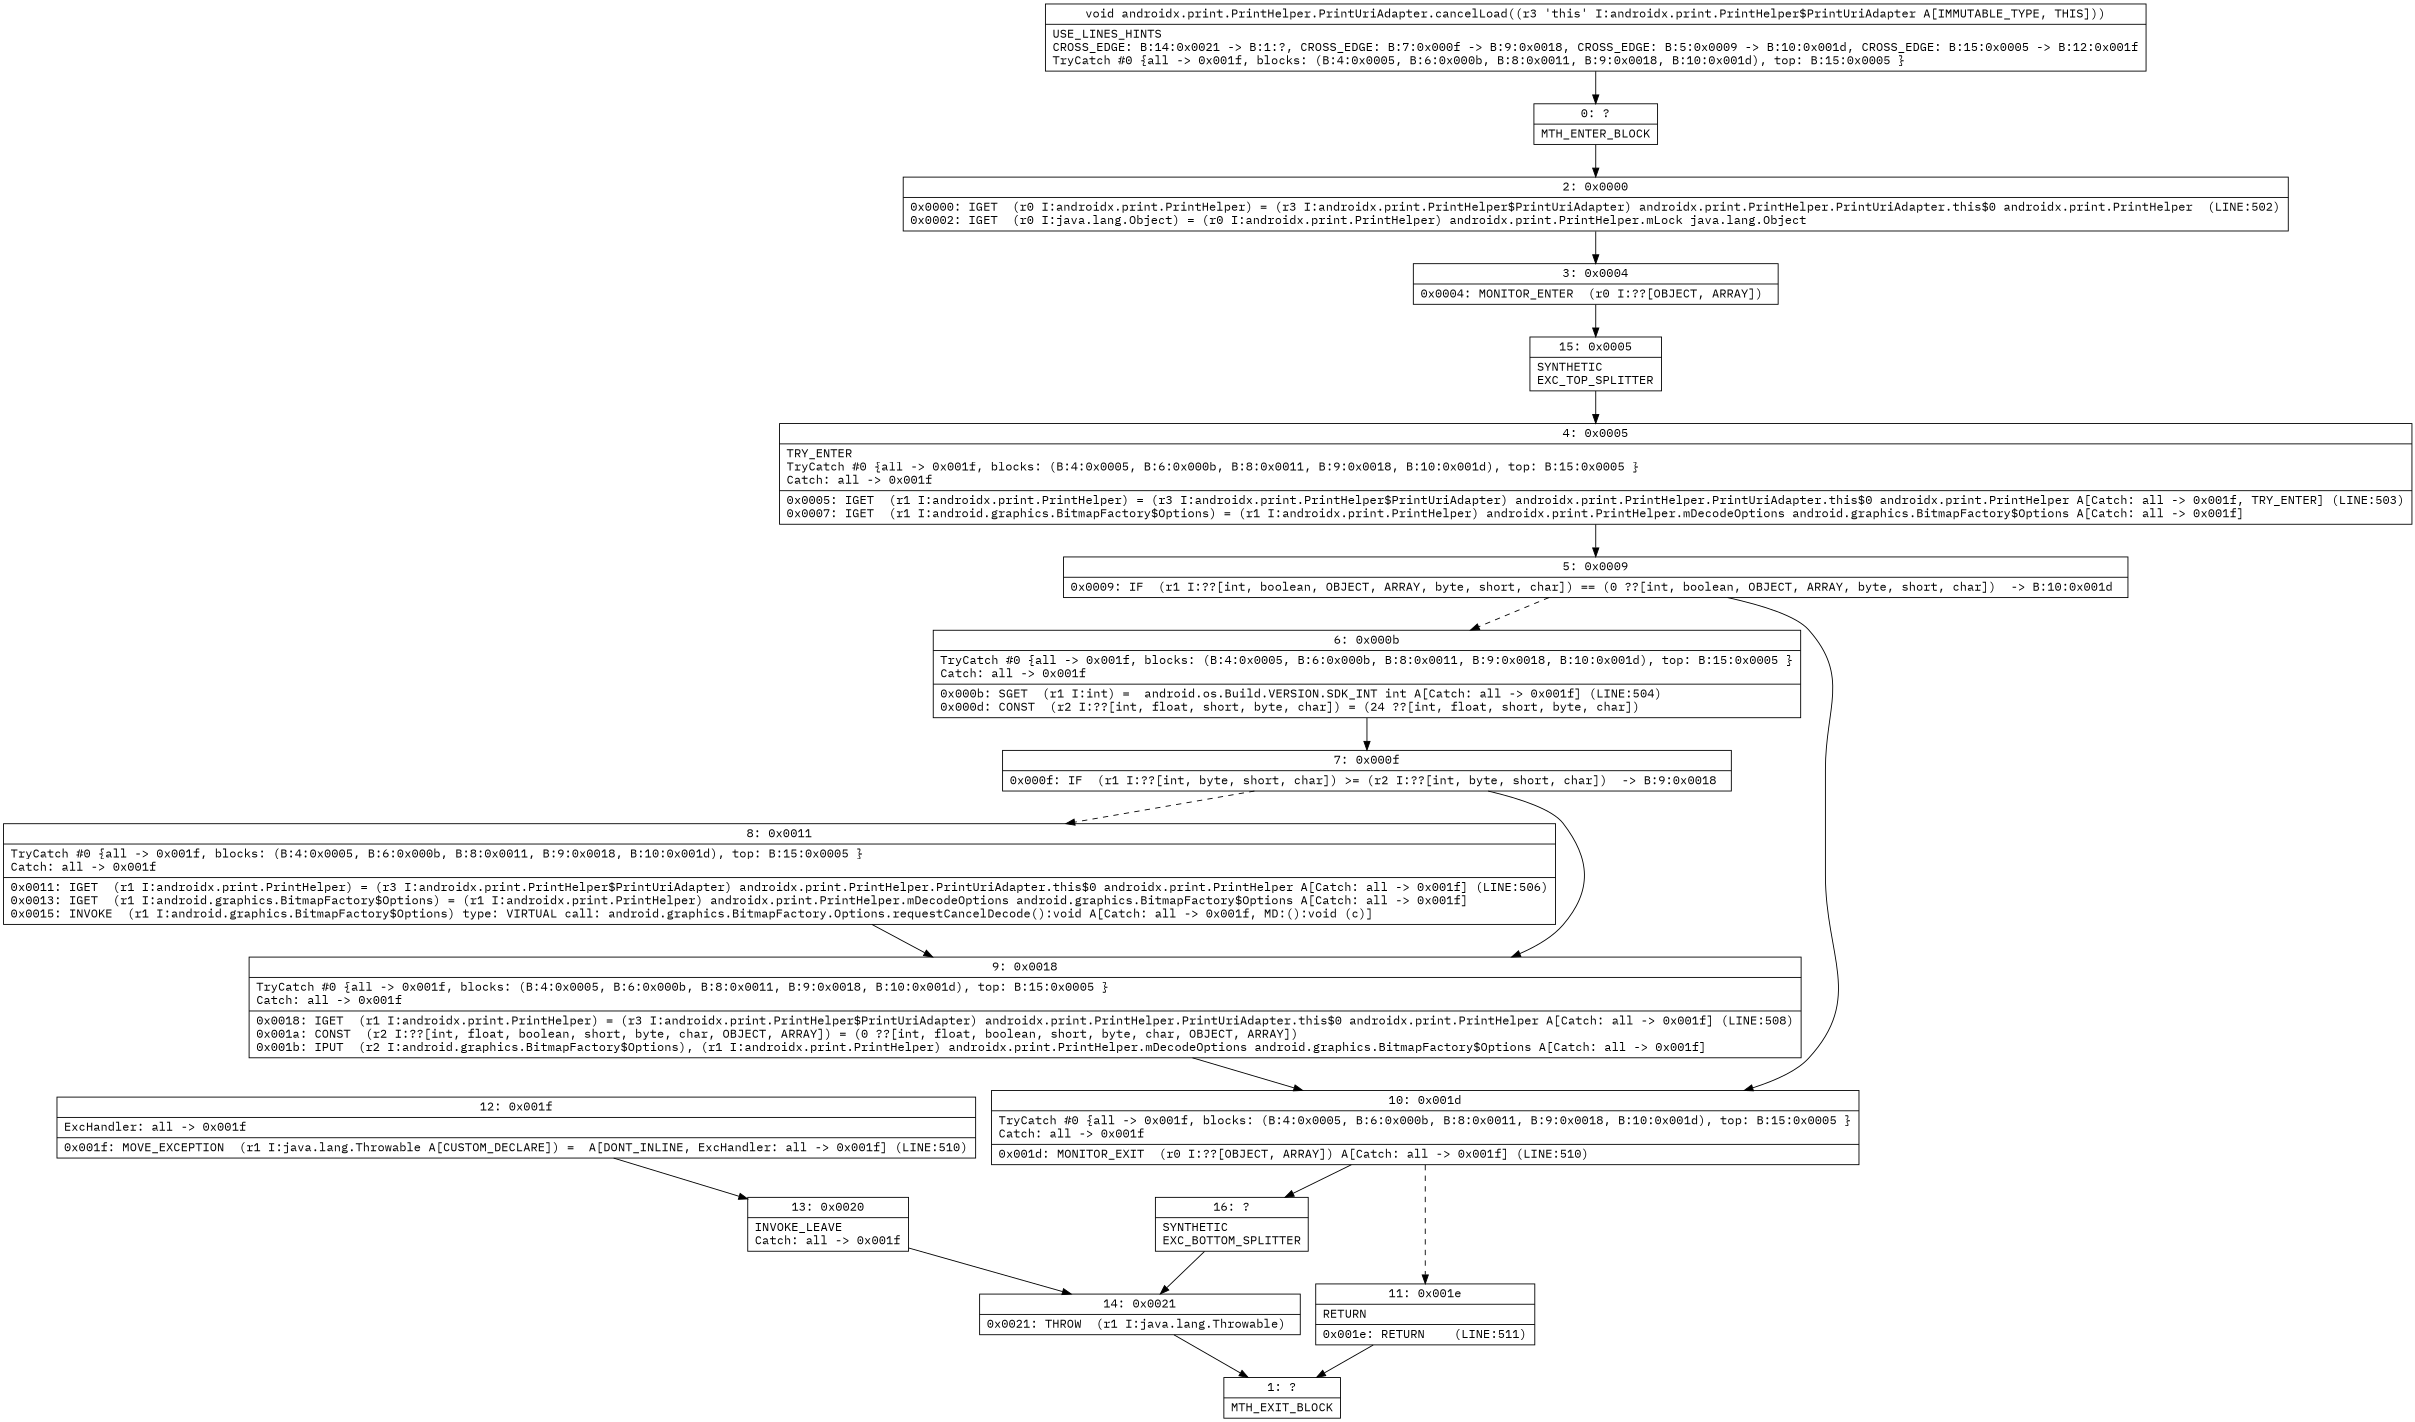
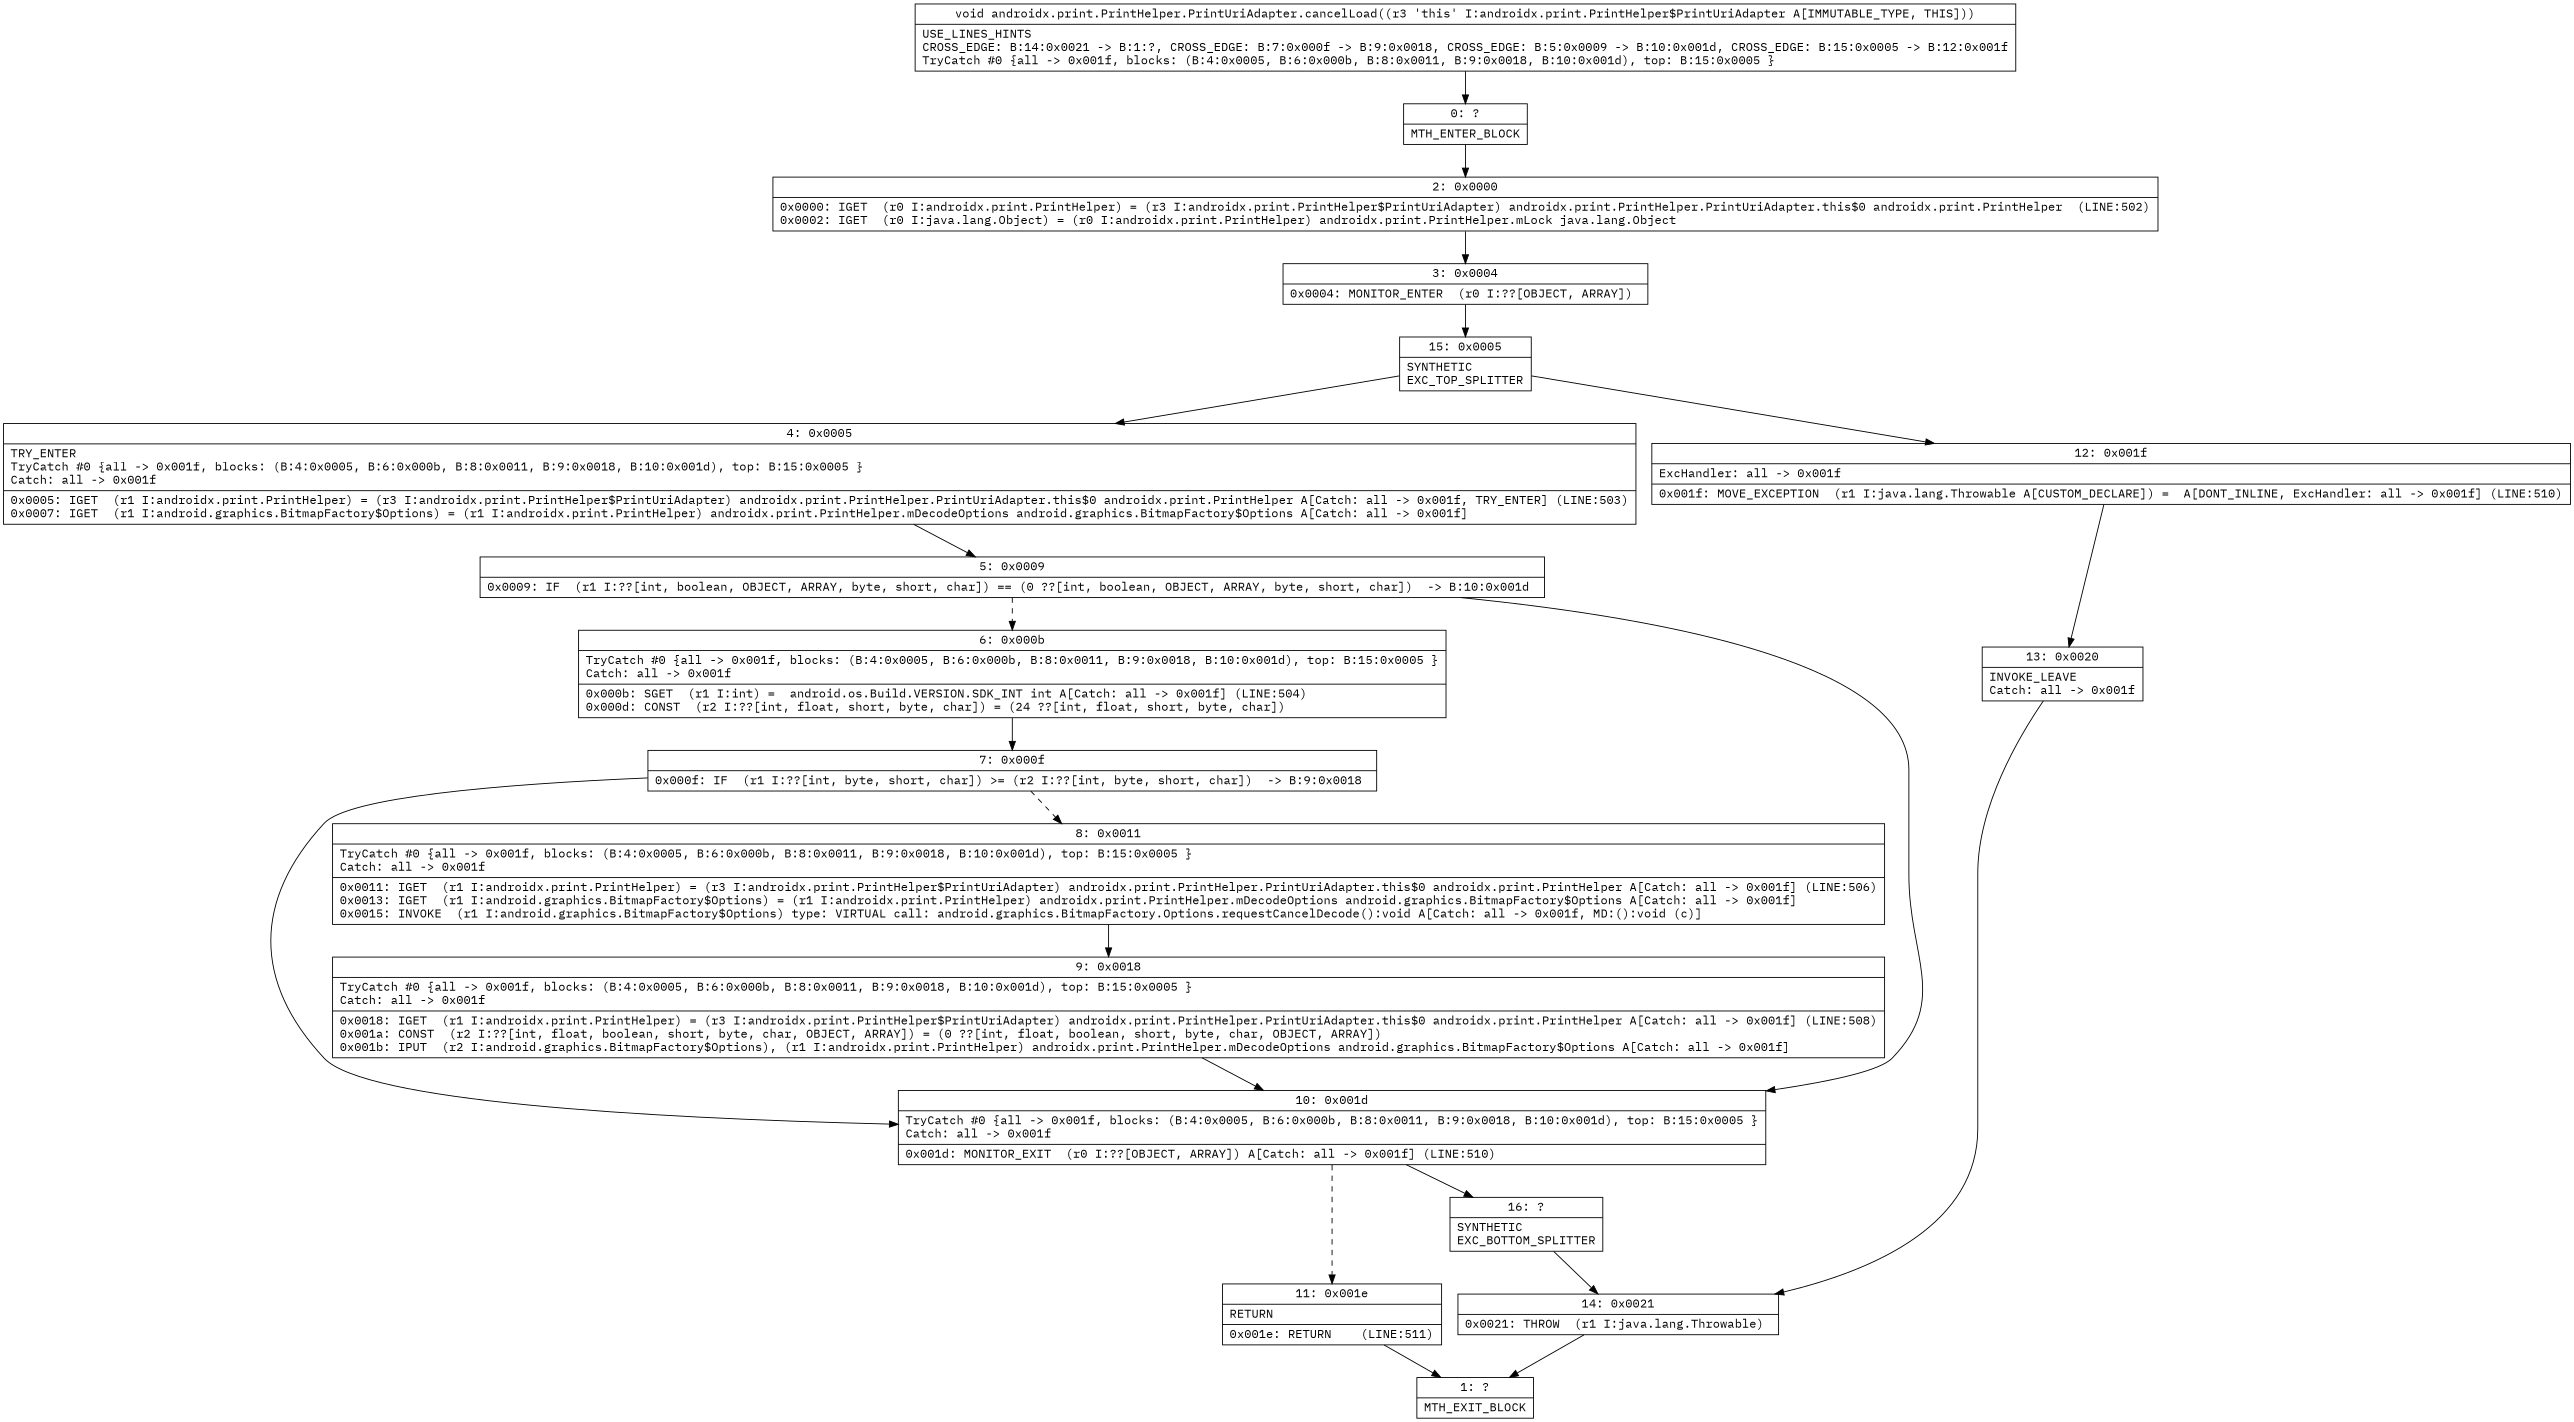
edge "15: 0x0005" -> "12: 0x001f": added
edge "7: 0x000f" -> "9: 0x0018": now "7: 0x000f" -> "10: 0x001d"
